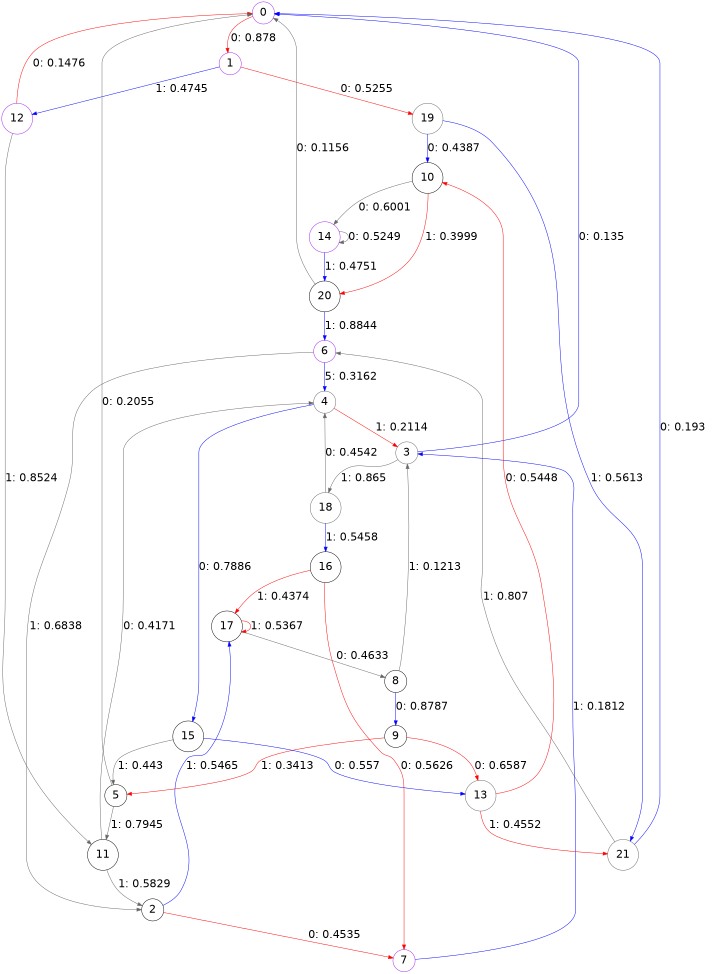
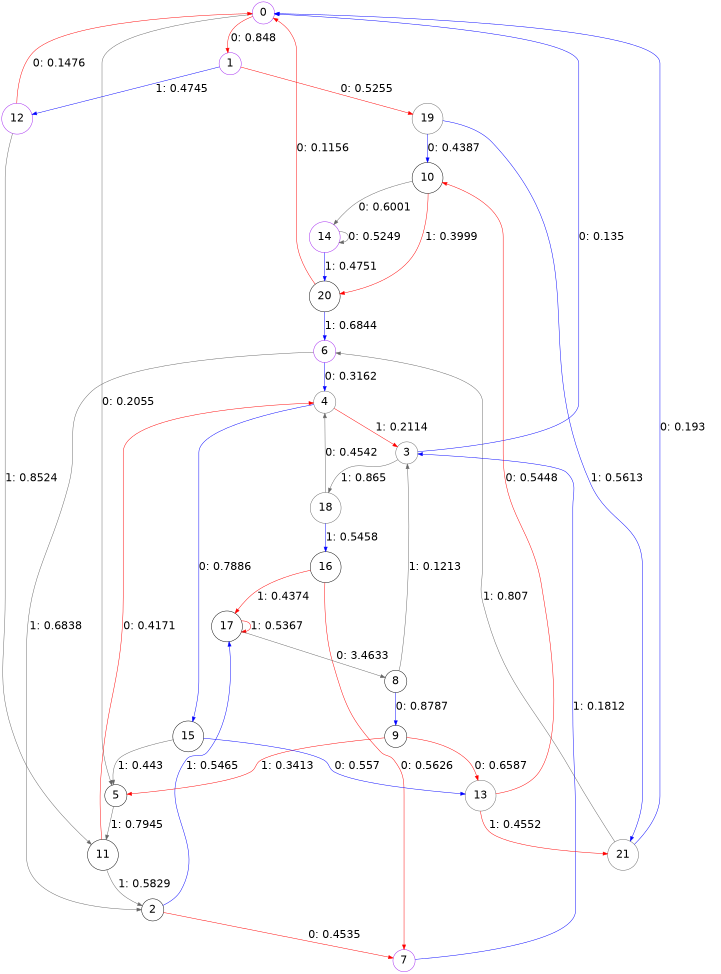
edge "0" -> "1": label "0: 0.878    " -> "0: 0.848    "
edge "20" -> "0": color gray40 -> red
edge "20" -> "6": label "1: 0.8844   " -> "1: 0.6844   "
edge "5" -> "0": reversed
edge "6" -> "4": label "5: 0.3162   " -> "0: 0.3162   "
edge "11" -> "4": color gray40 -> red
edge "17" -> "8": label "0: 0.4633   " -> "0: 3.4633   "
